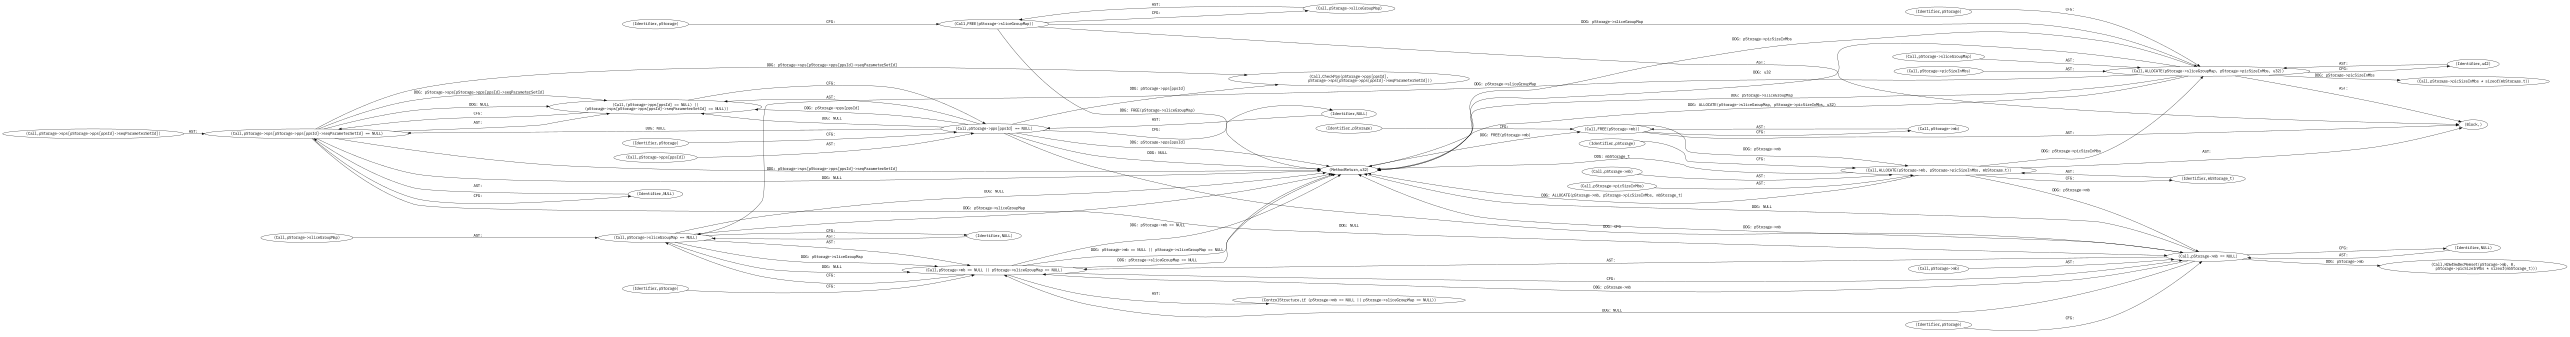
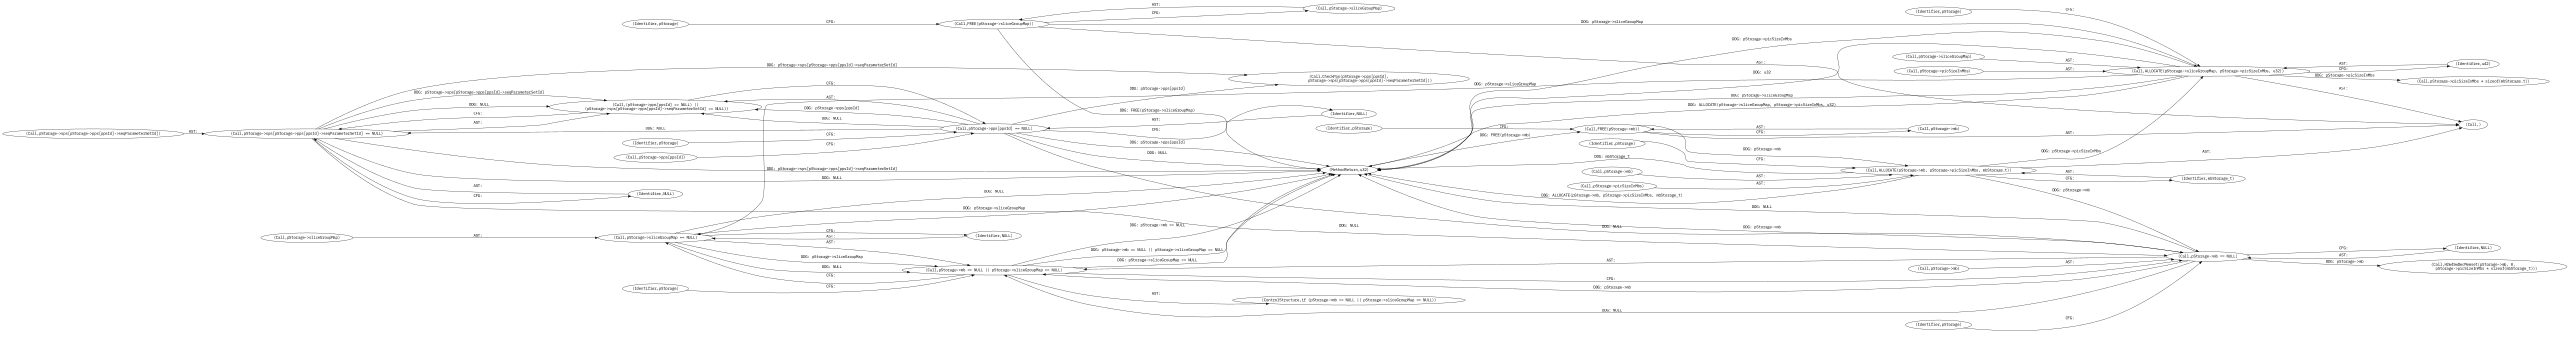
node "(Block,)": label "(Block,)" -> "(Call,)"
edge "(Call,pStorage->pps[ppsId])" -> "(Call,pStorage->pps[ppsId] == NULL)": label "AST: " -> "CFG: "
edge "(Call,pStorage->pps[ppsId] == NULL)" -> "(Call,pStorage->mb == NULL)": label "DDG: CFG" -> "DDG: NULL"
